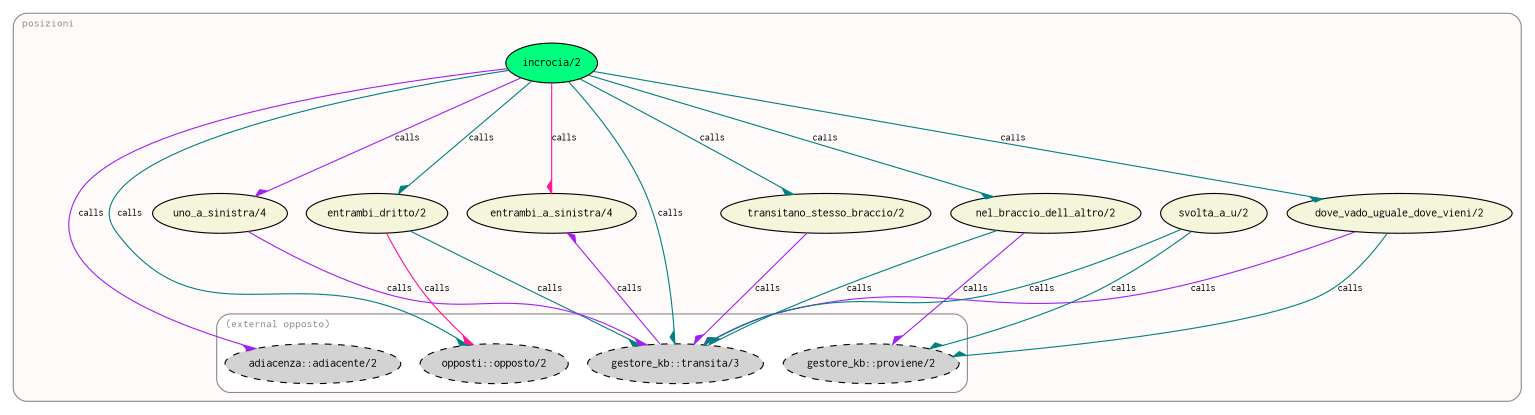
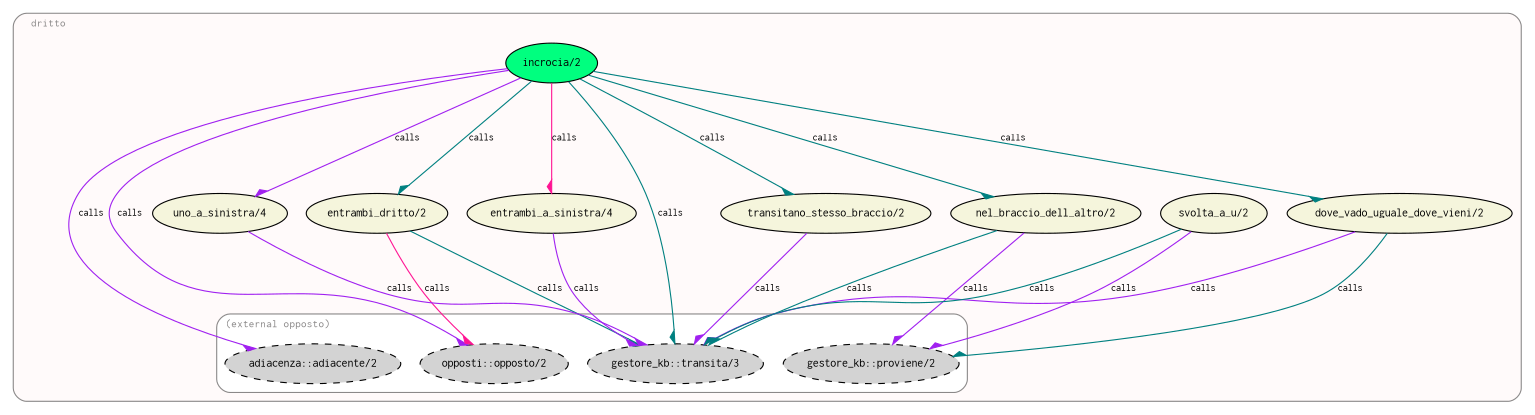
cluster "posizioni": label "posizioni" -> "dritto"
edge "incrocia/2" -> "opposti::opposto/2": color teal -> purple
edge "svolta_a_u/2" -> "gestore_kb::proviene/2": color teal -> purple
edge "gestore_kb::transita/3" -> "entrambi_a_sinistra/4": reversed
